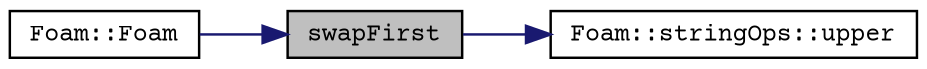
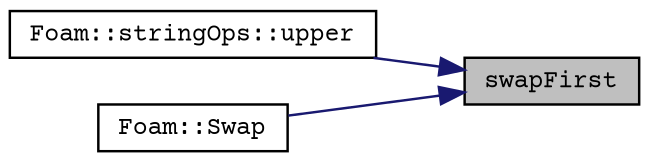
node "Foam::Foam": label "Foam::Foam" -> "Foam::Swap"
edge "swapFirst" -> "Foam::stringOps::upper": reversed
